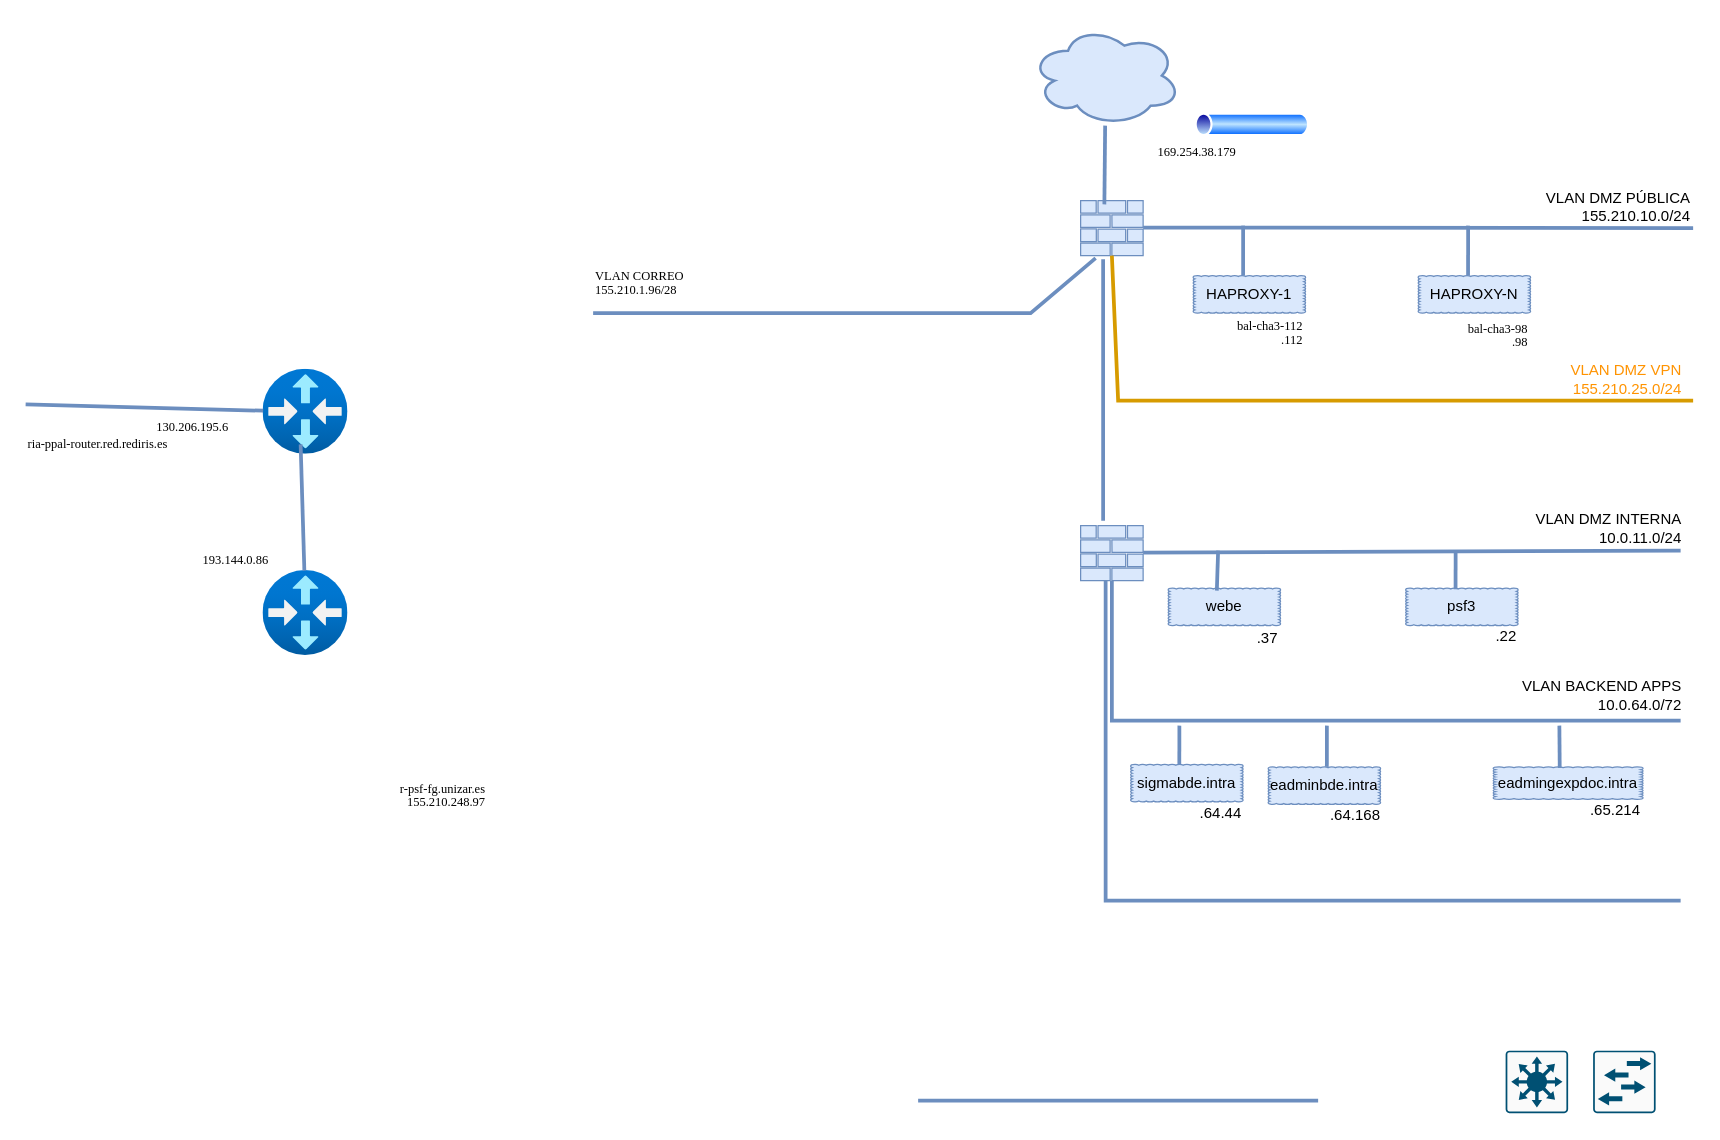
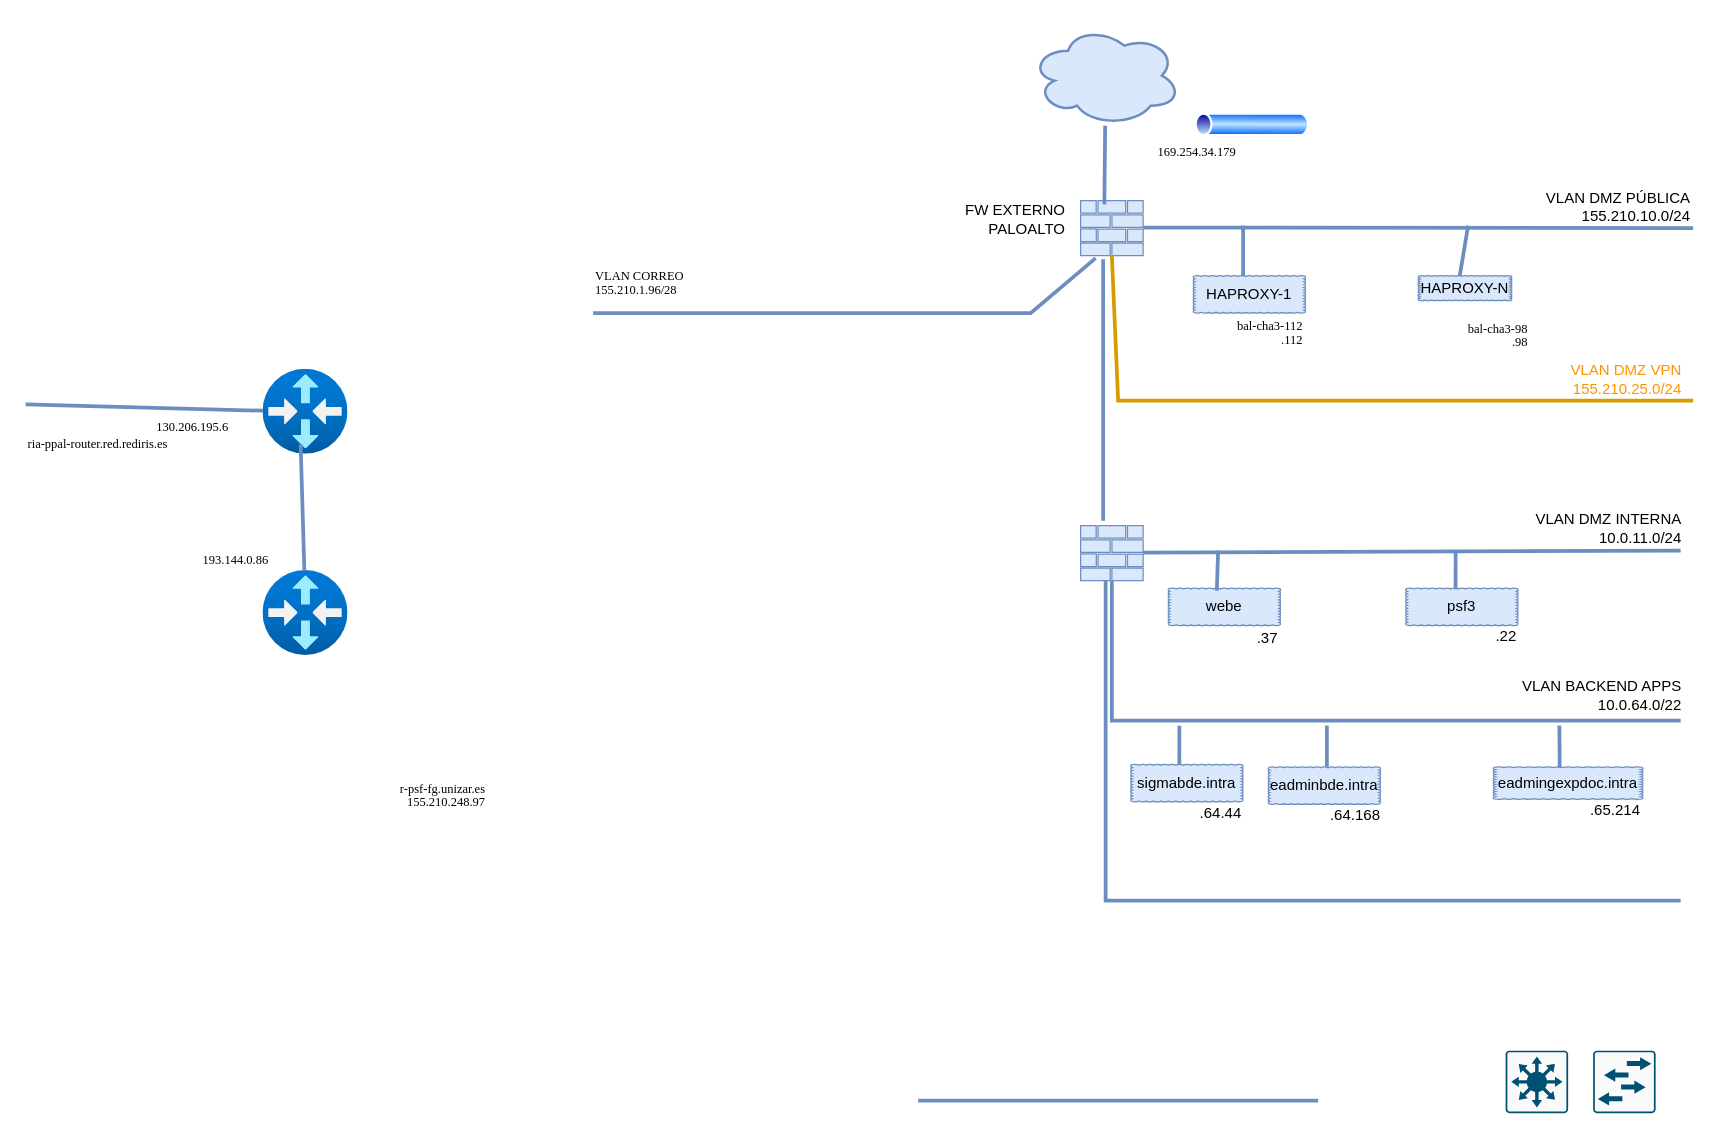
node "169.254.38.179": label "169.254.38.179" -> "169.254.34.179"
node "FW EXTERNO PALOALTO": added
node "HAPROXY-N": size 113x38 -> 94x25
node "VLAN BACKEND APPS 10.0.64.0/72": label "VLAN BACKEND APPS 10.0.64.0/72" -> "VLAN BACKEND APPS 10.0.64.0/22"
